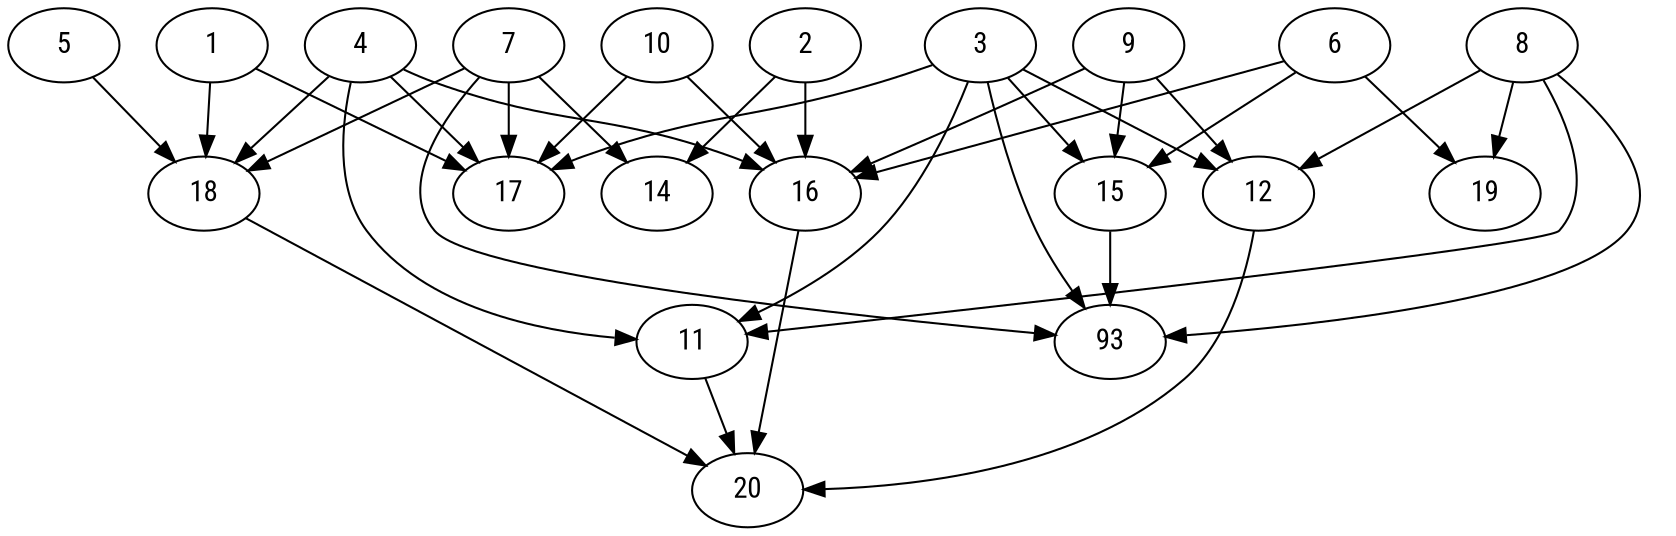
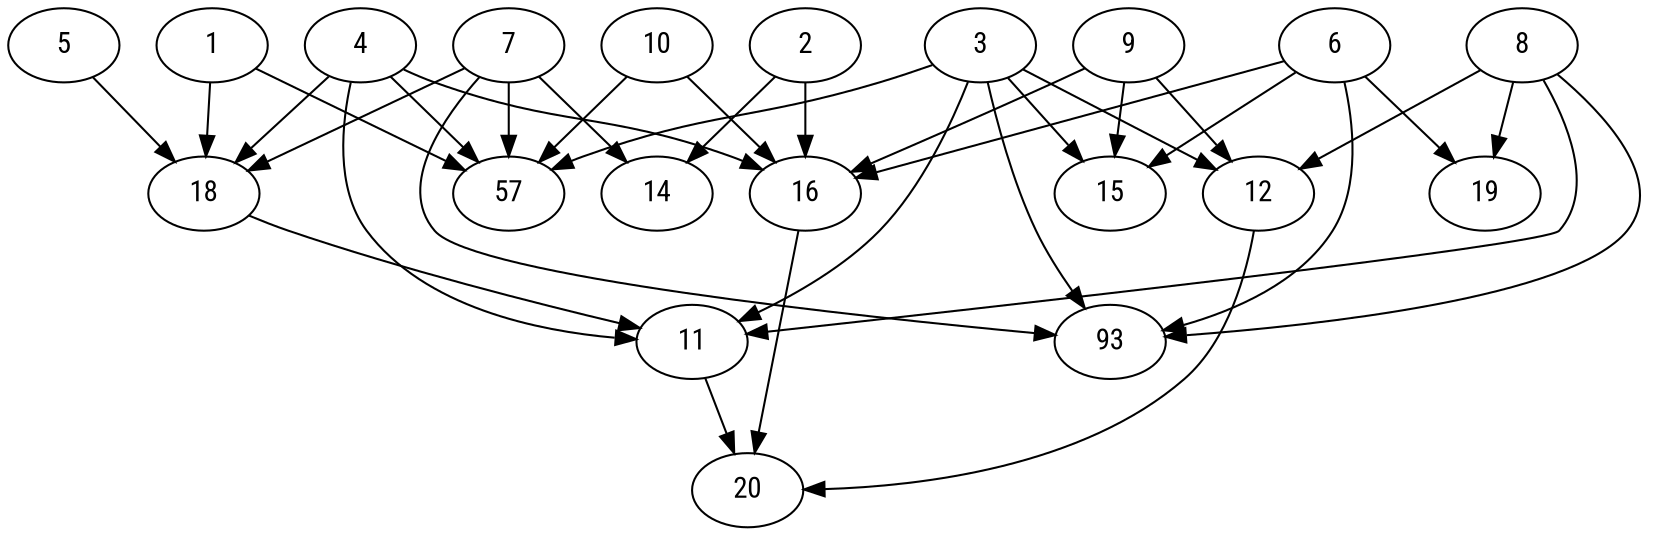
node "17": label "17" -> "57"
edge "15" -> "93": now "6" -> "93"
edge "18" -> "20": now "18" -> "11"
